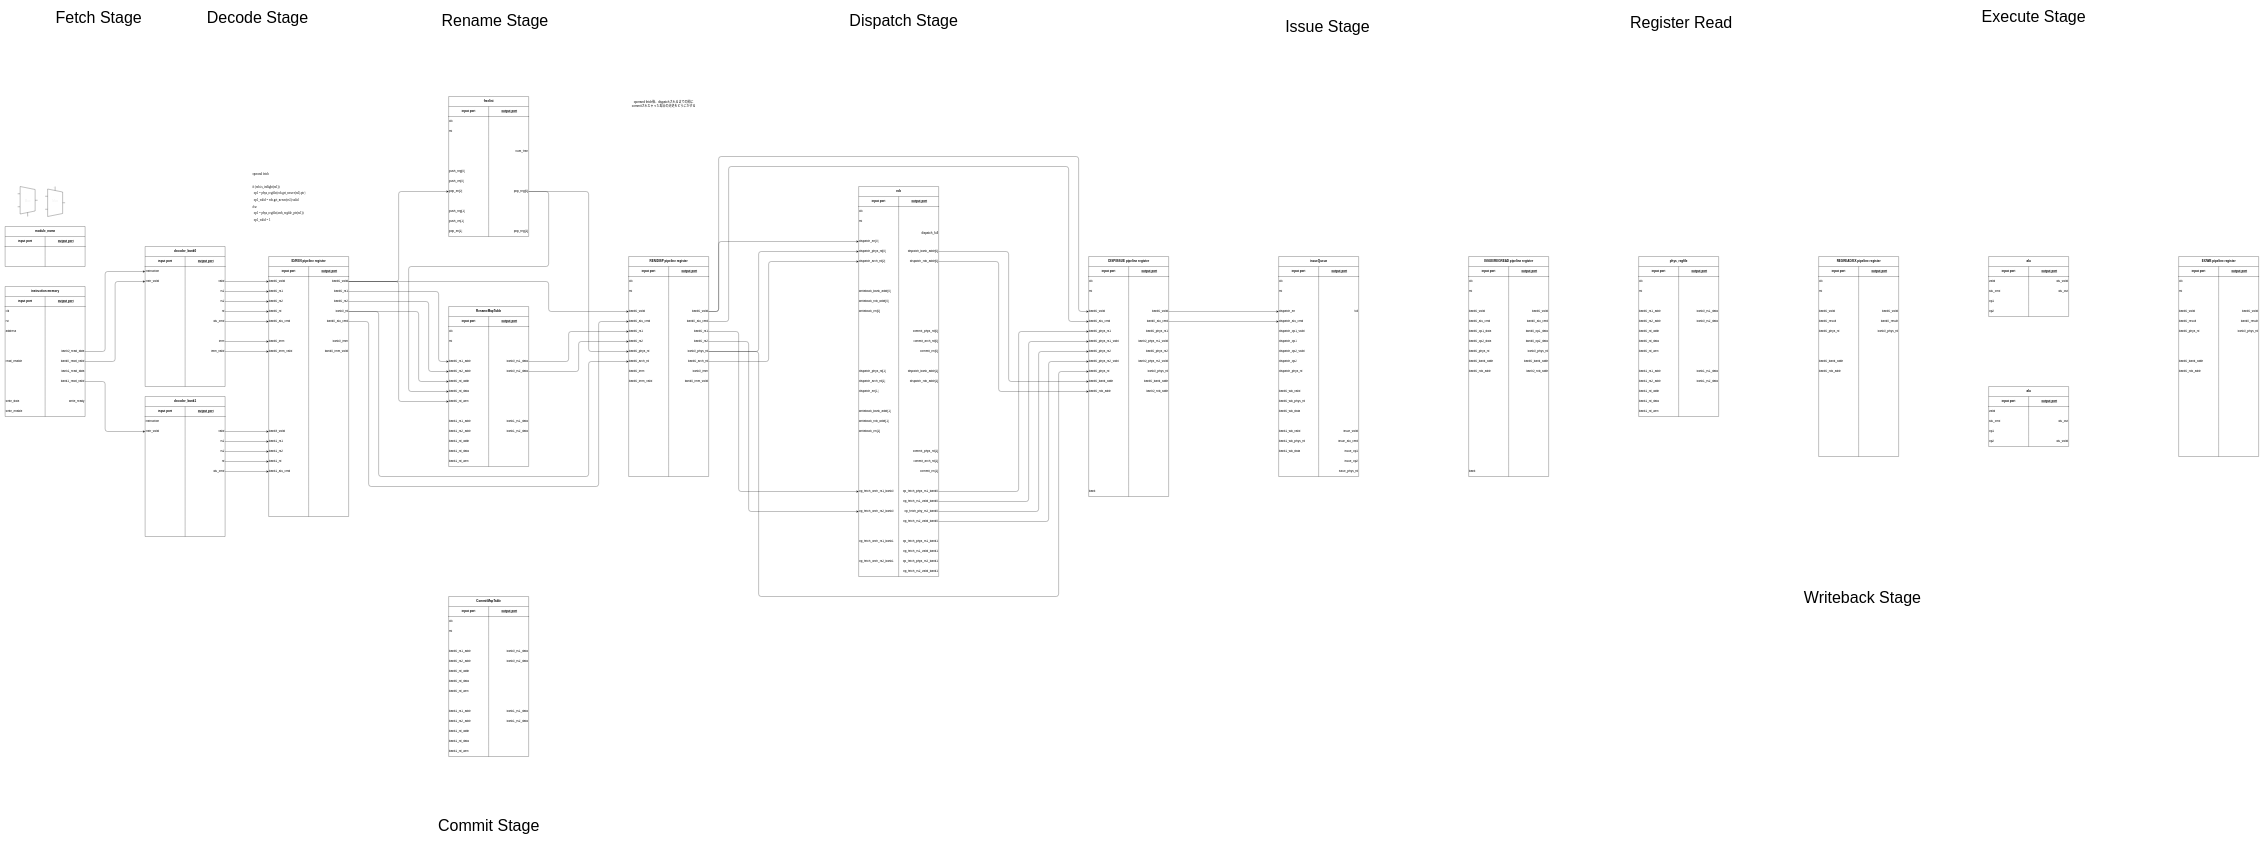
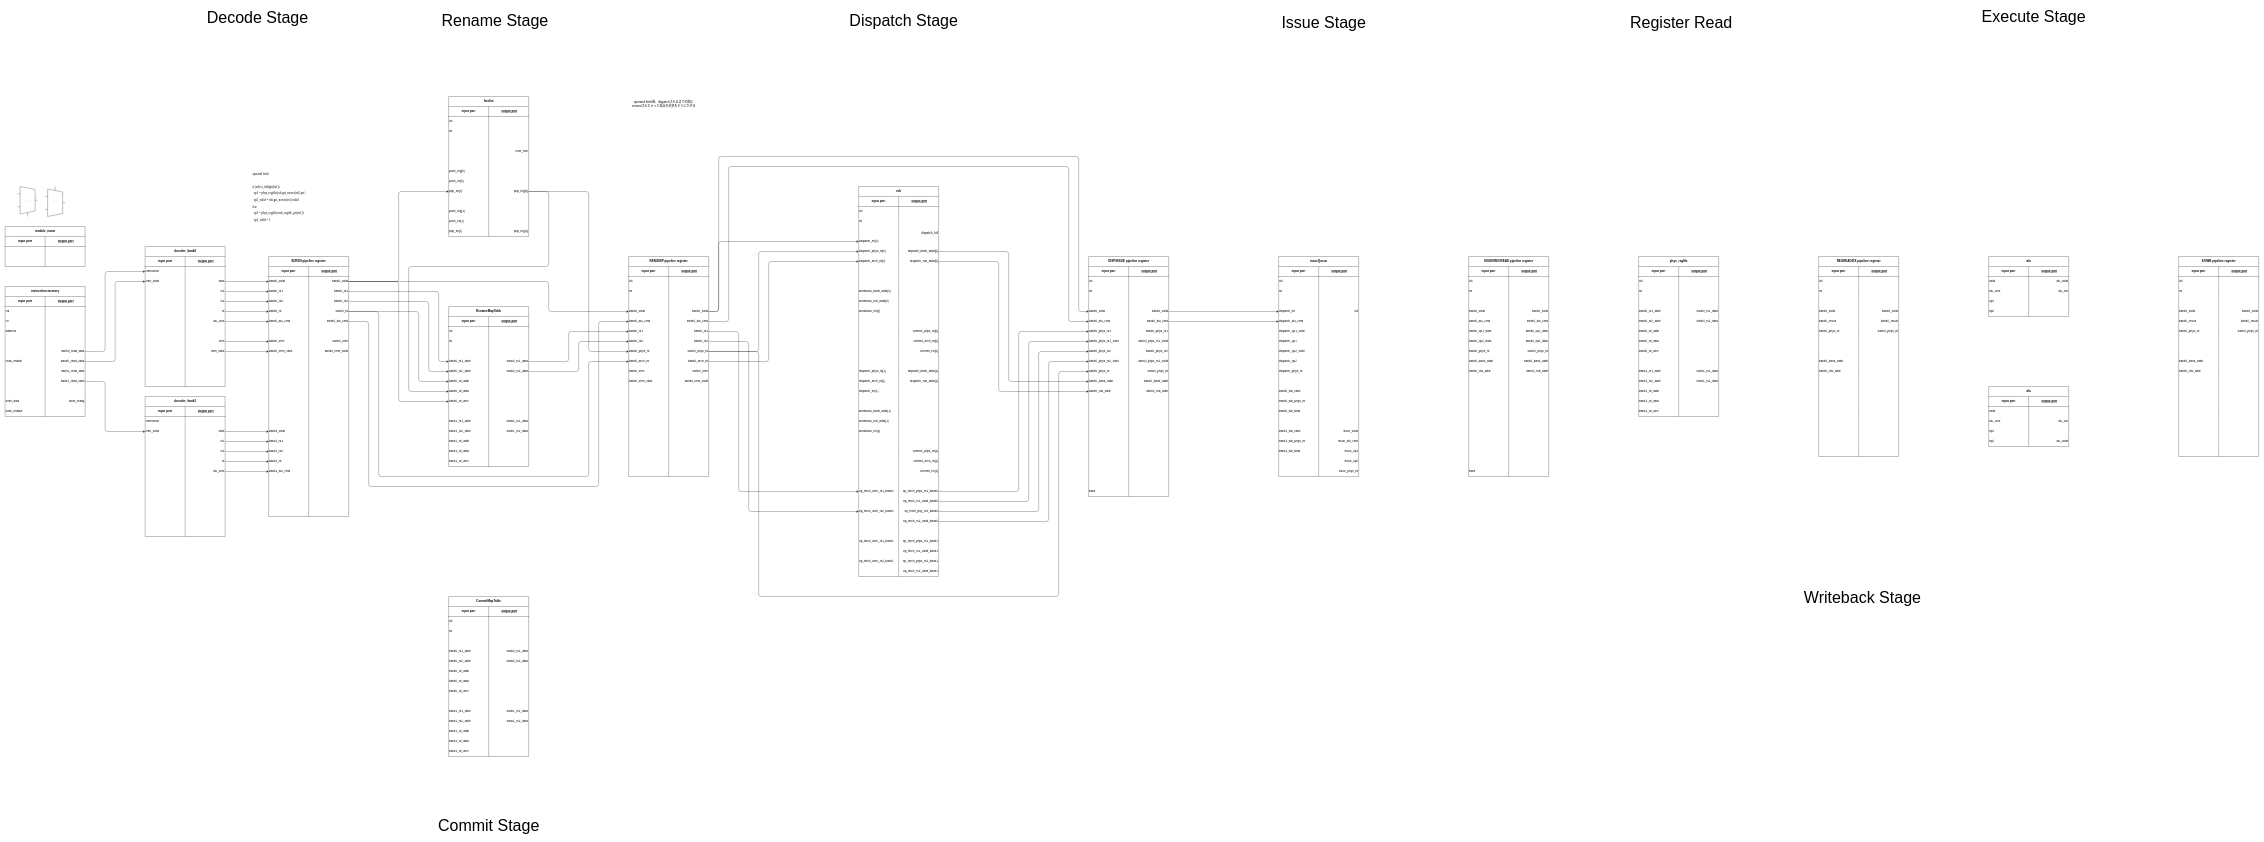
node "Fetch Stage": removed
node "Issue Stage": moved (1327, 26) -> (1324, 23)
